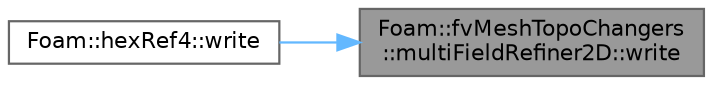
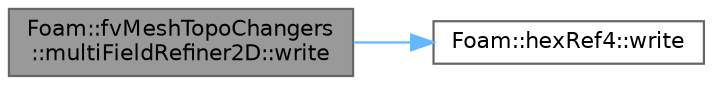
edge "Foam::hexRef4::write" -> "Foam::fvMeshTopoChangers ::multiFieldRefiner2D::write": reversed
